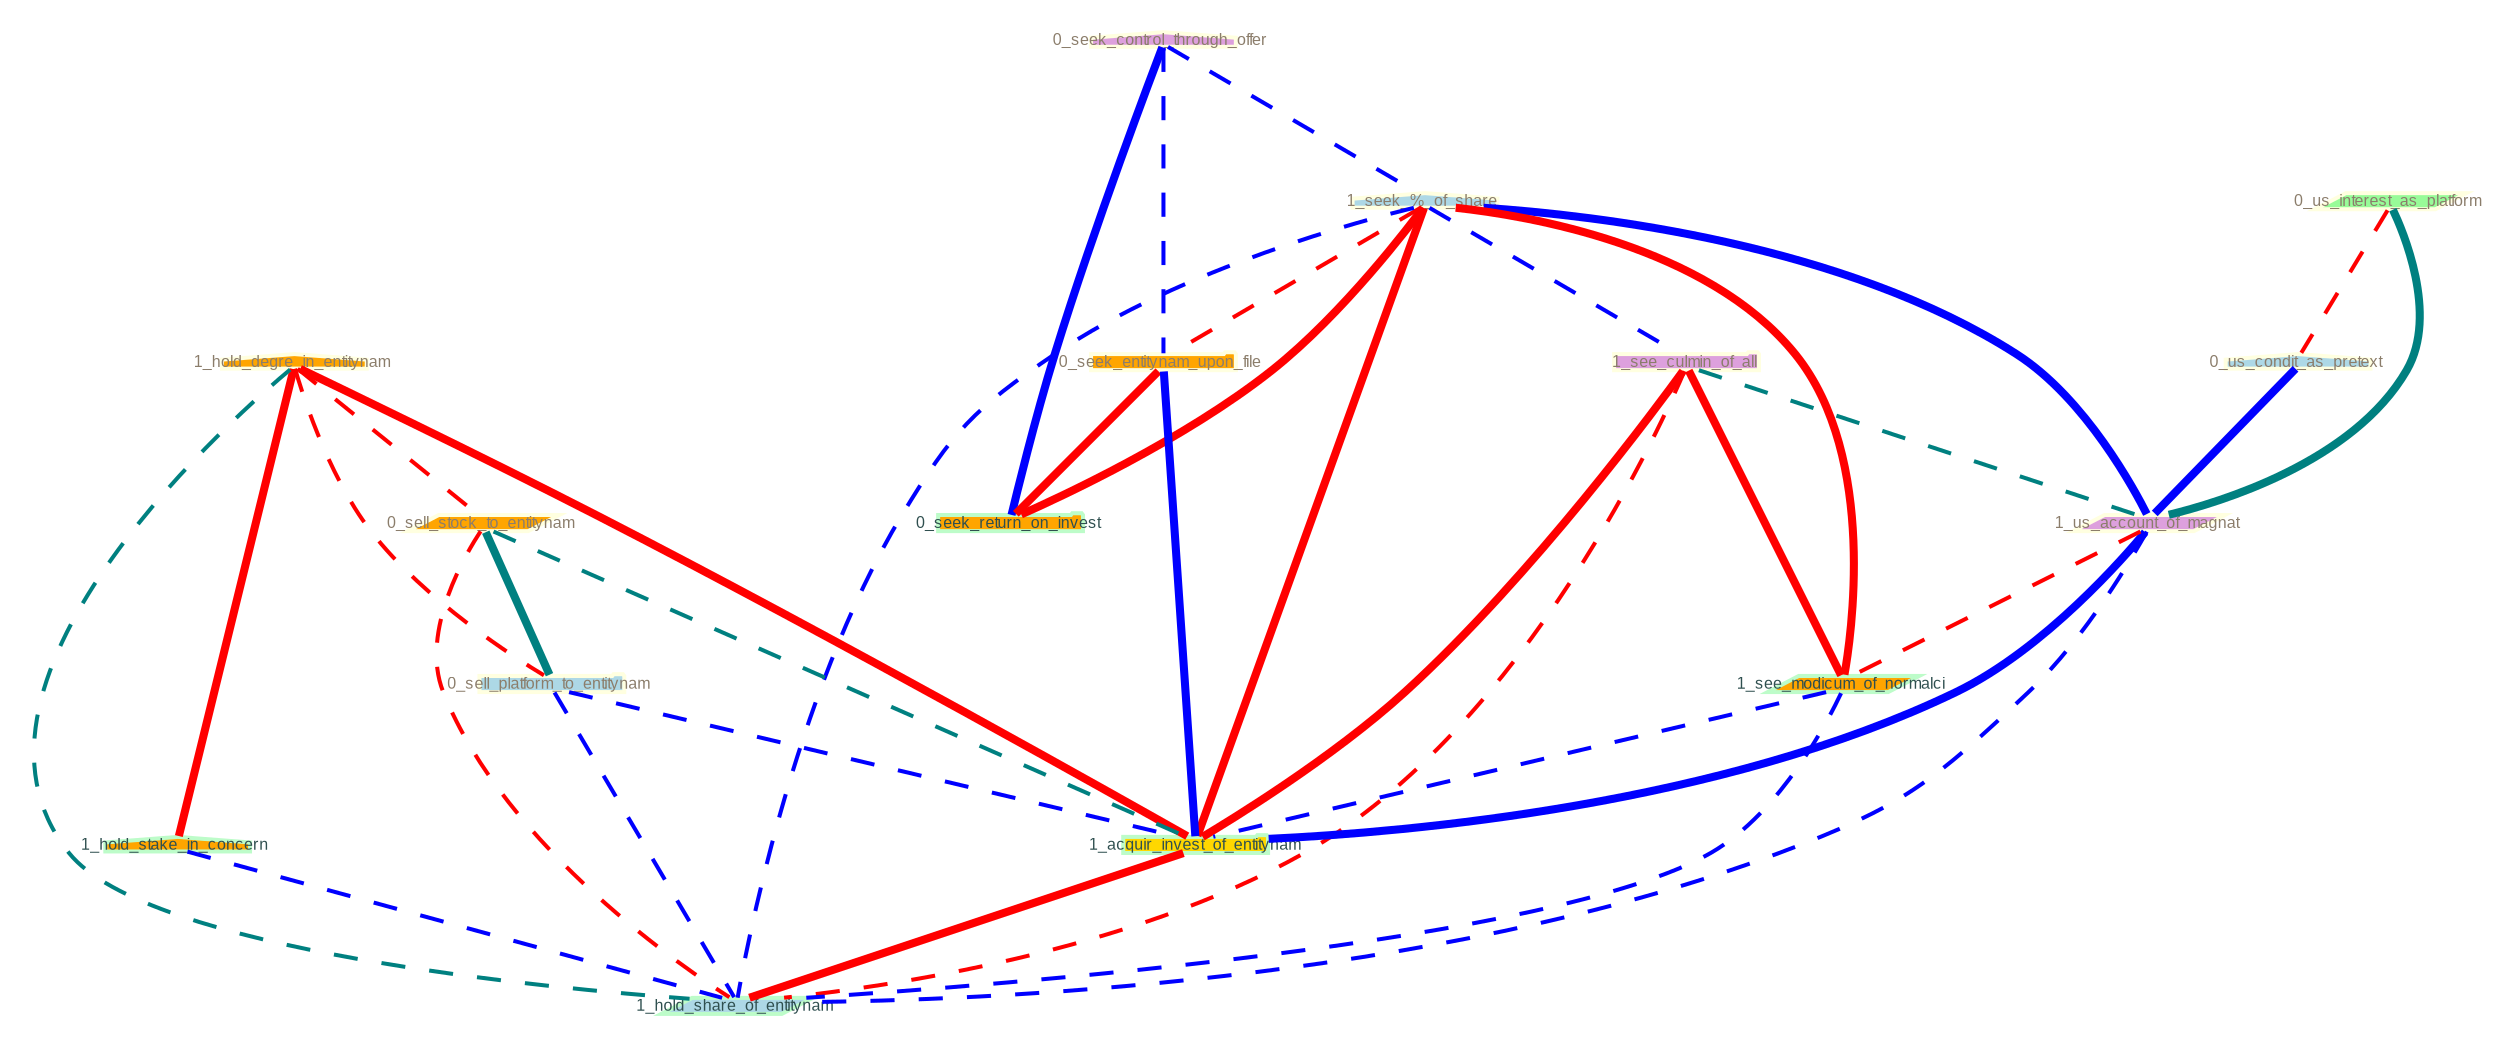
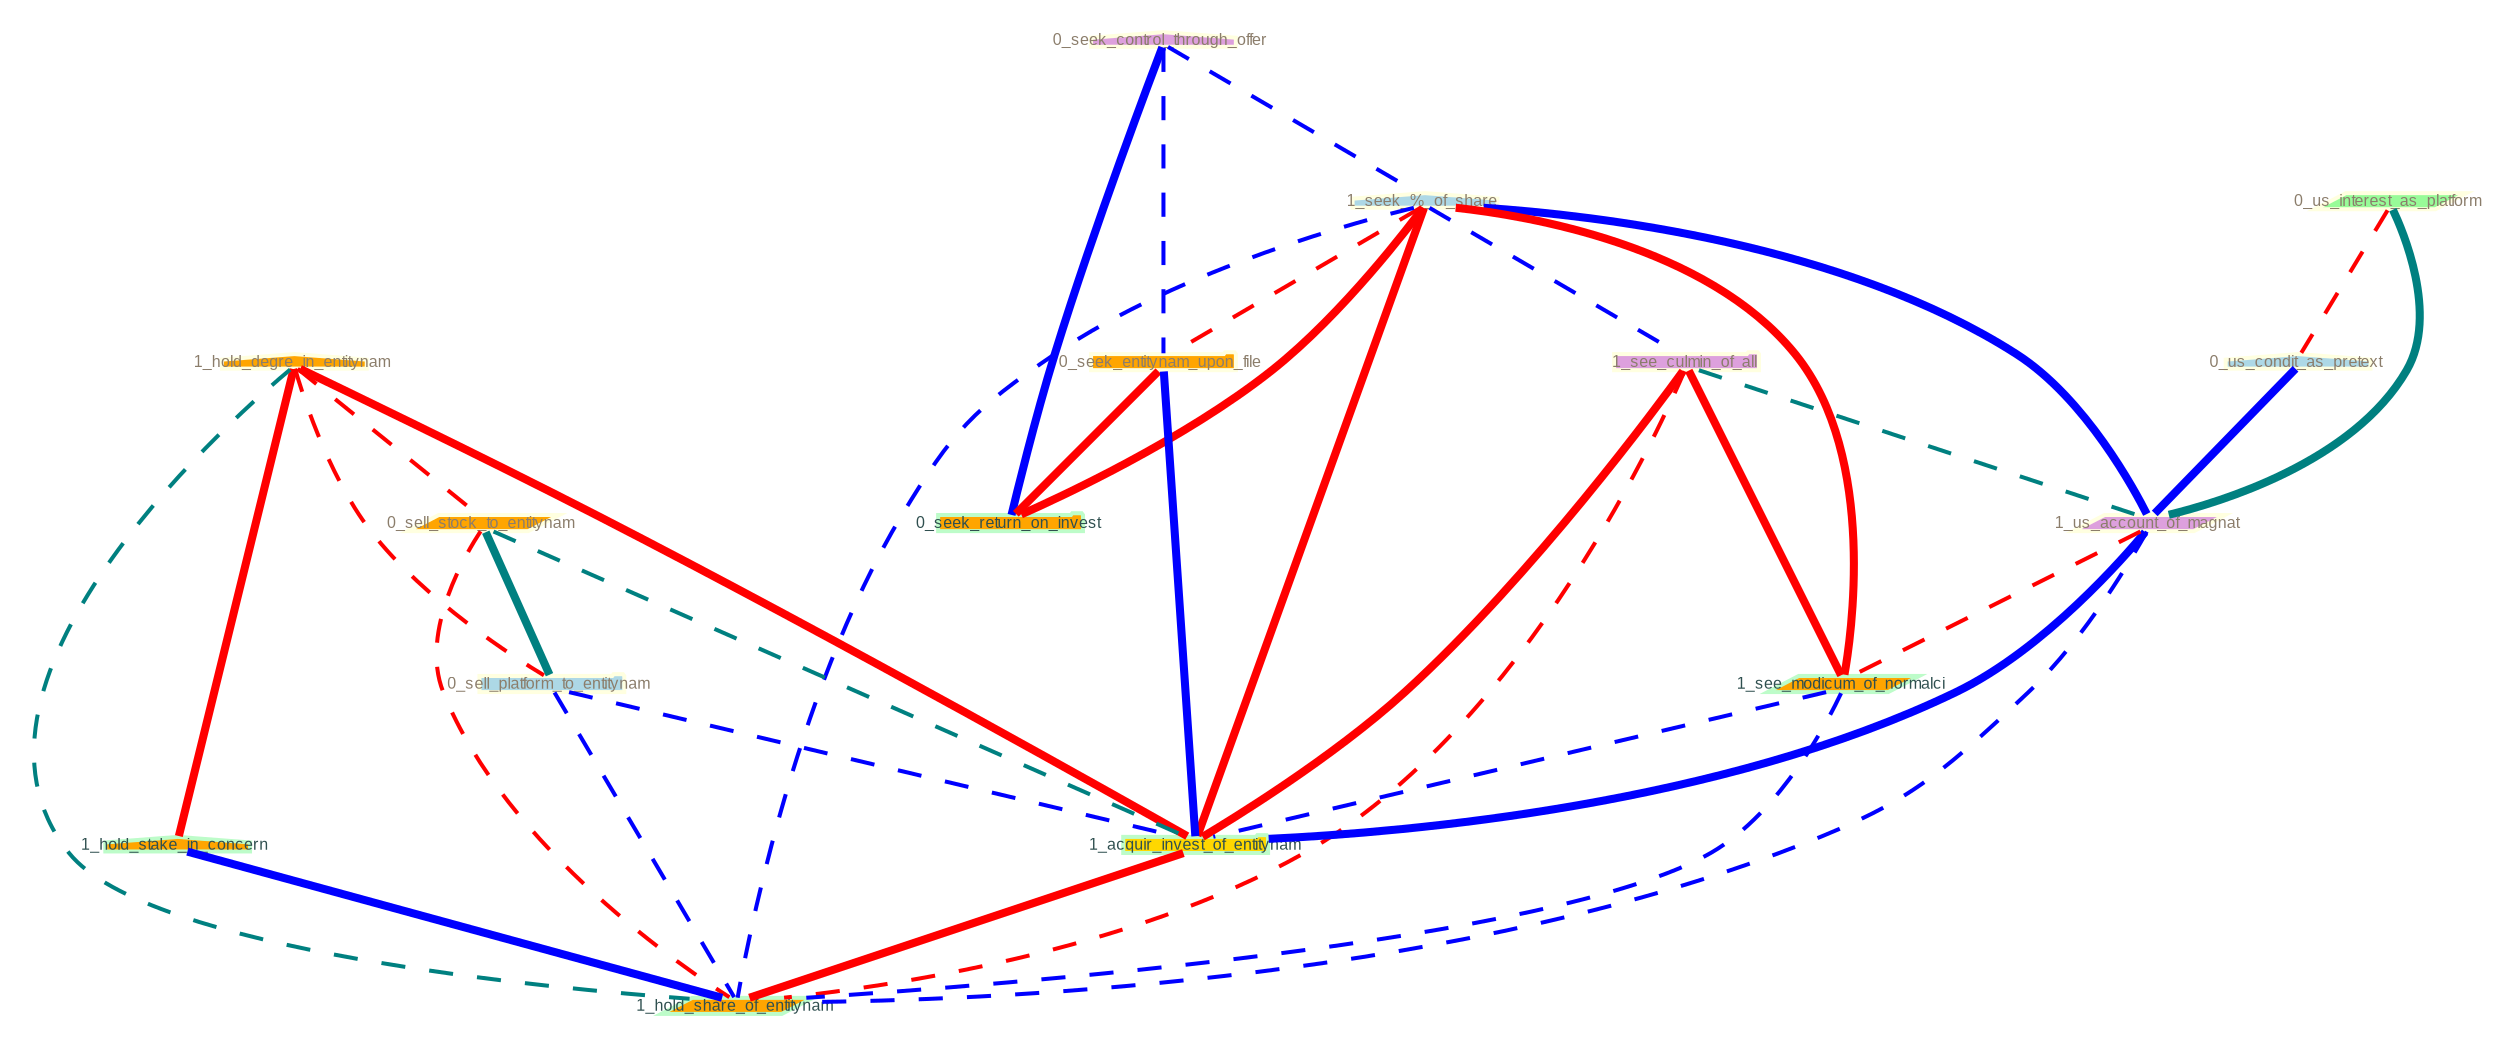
edge "1_hold_stake_in_concern" -- "1_hold_share_of_entitynam": style dashed -> bold
node "1_hold_share_of_entitynam": fillcolor lightblue -> orange
